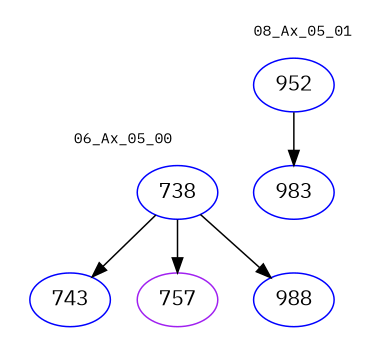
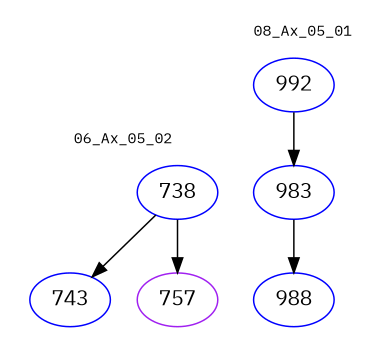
node "952": label "952" -> "992"
cluster "06_Ax_05_00": label "06_Ax_05_00" -> "06_Ax_05_02"
edge "738" -> "988": now "983" -> "988"
